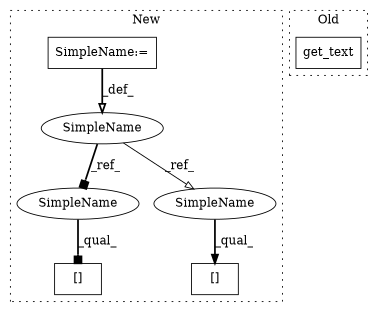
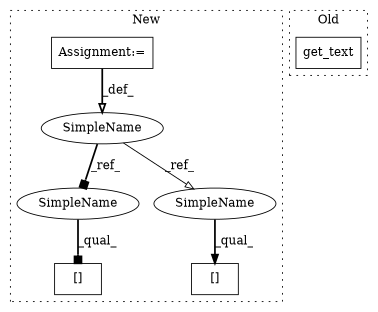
node "SimpleName:=": label "SimpleName:=" -> "Assignment:="
